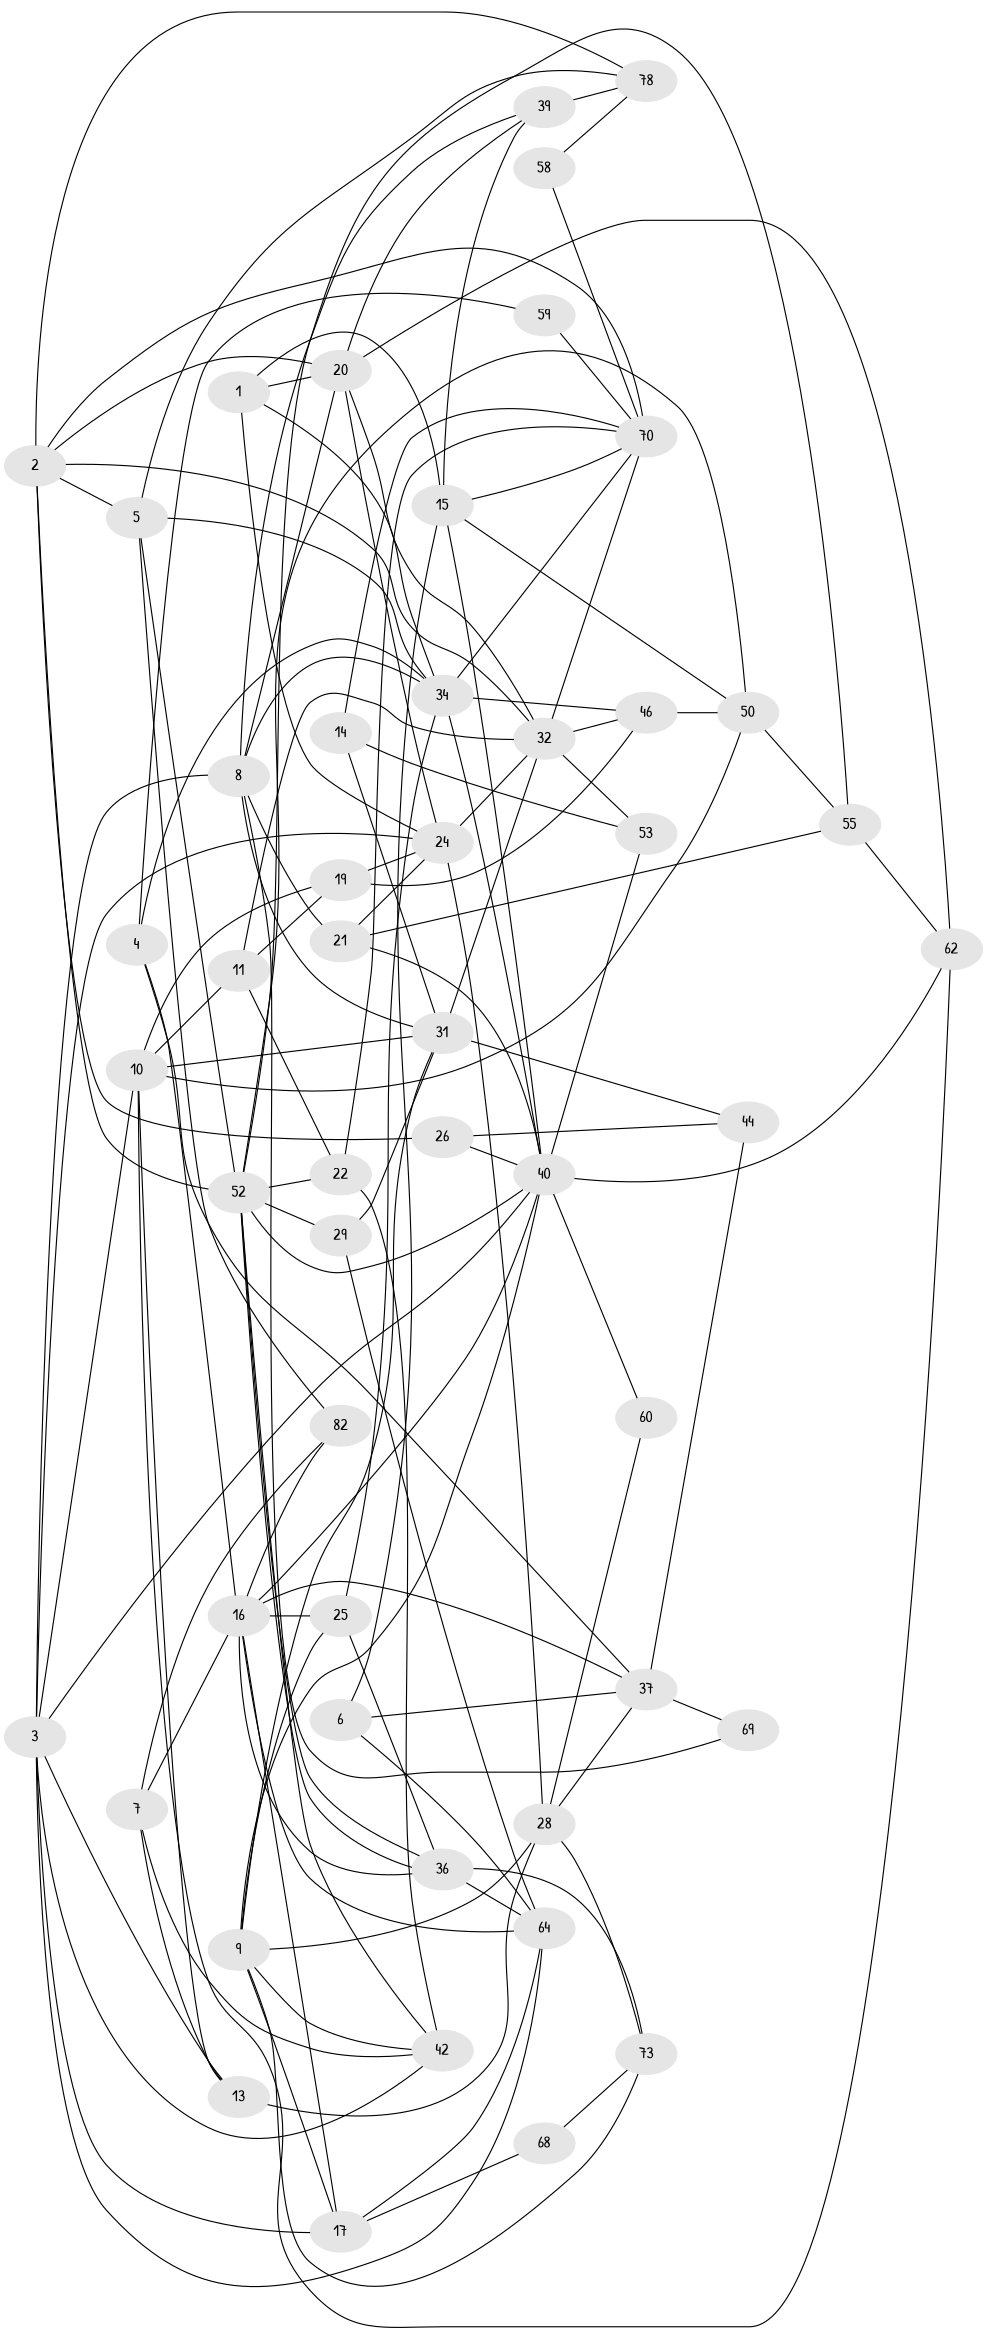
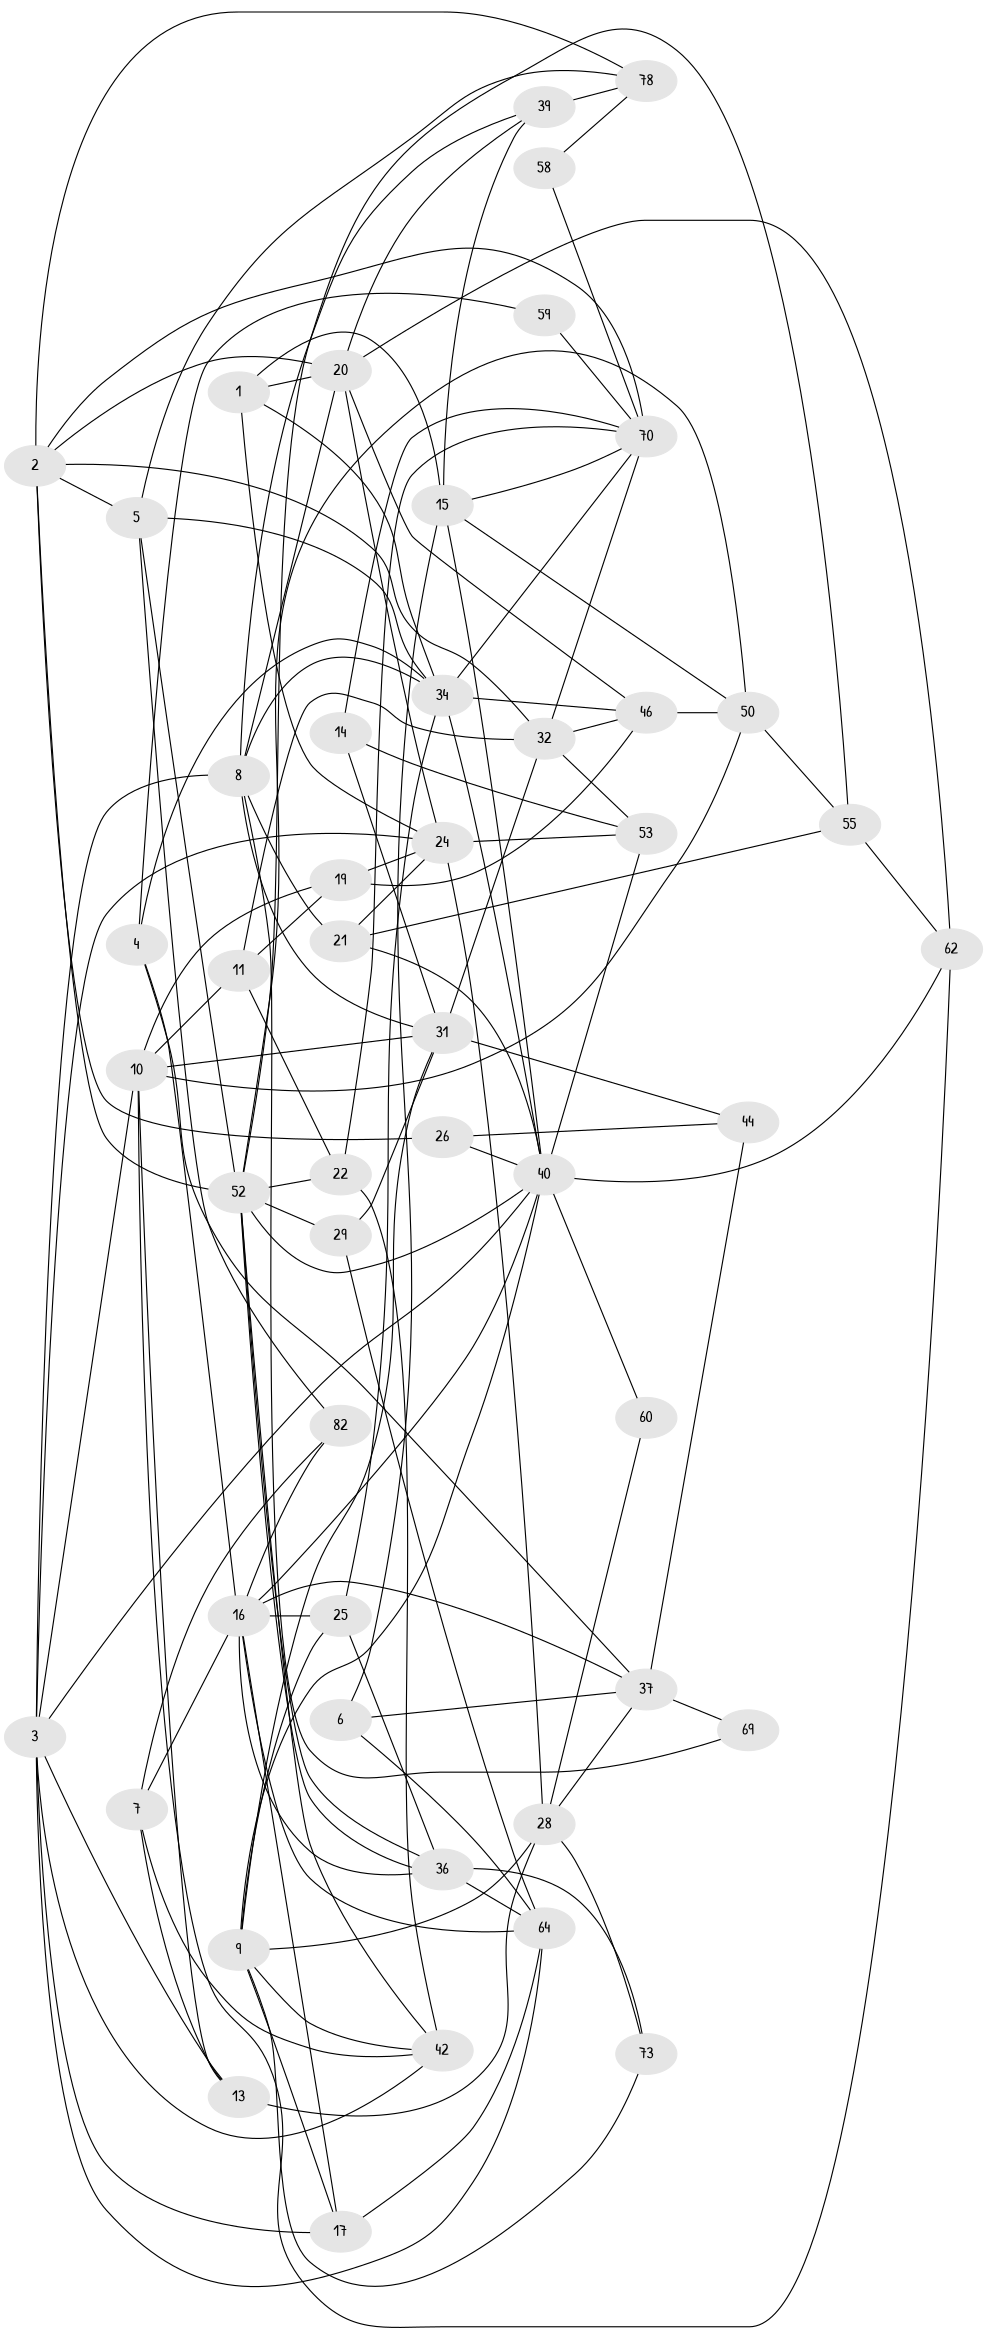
edge "20" -- "32": now "20" -- "46"
edge "32" -- "24": now "53" -- "24"
node "68": removed
